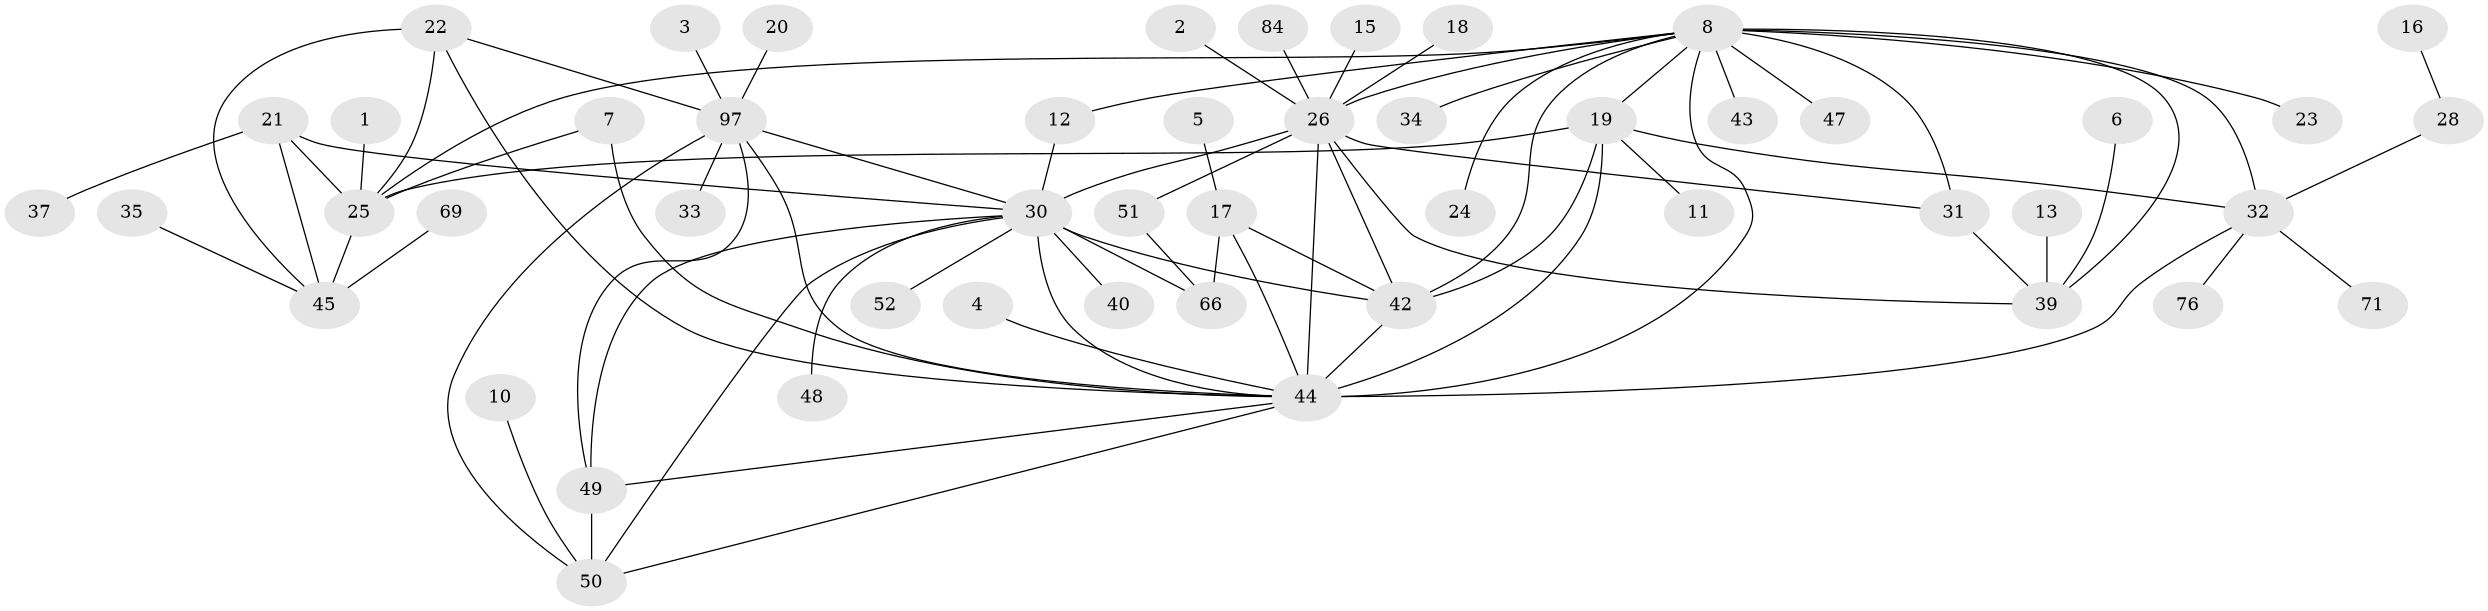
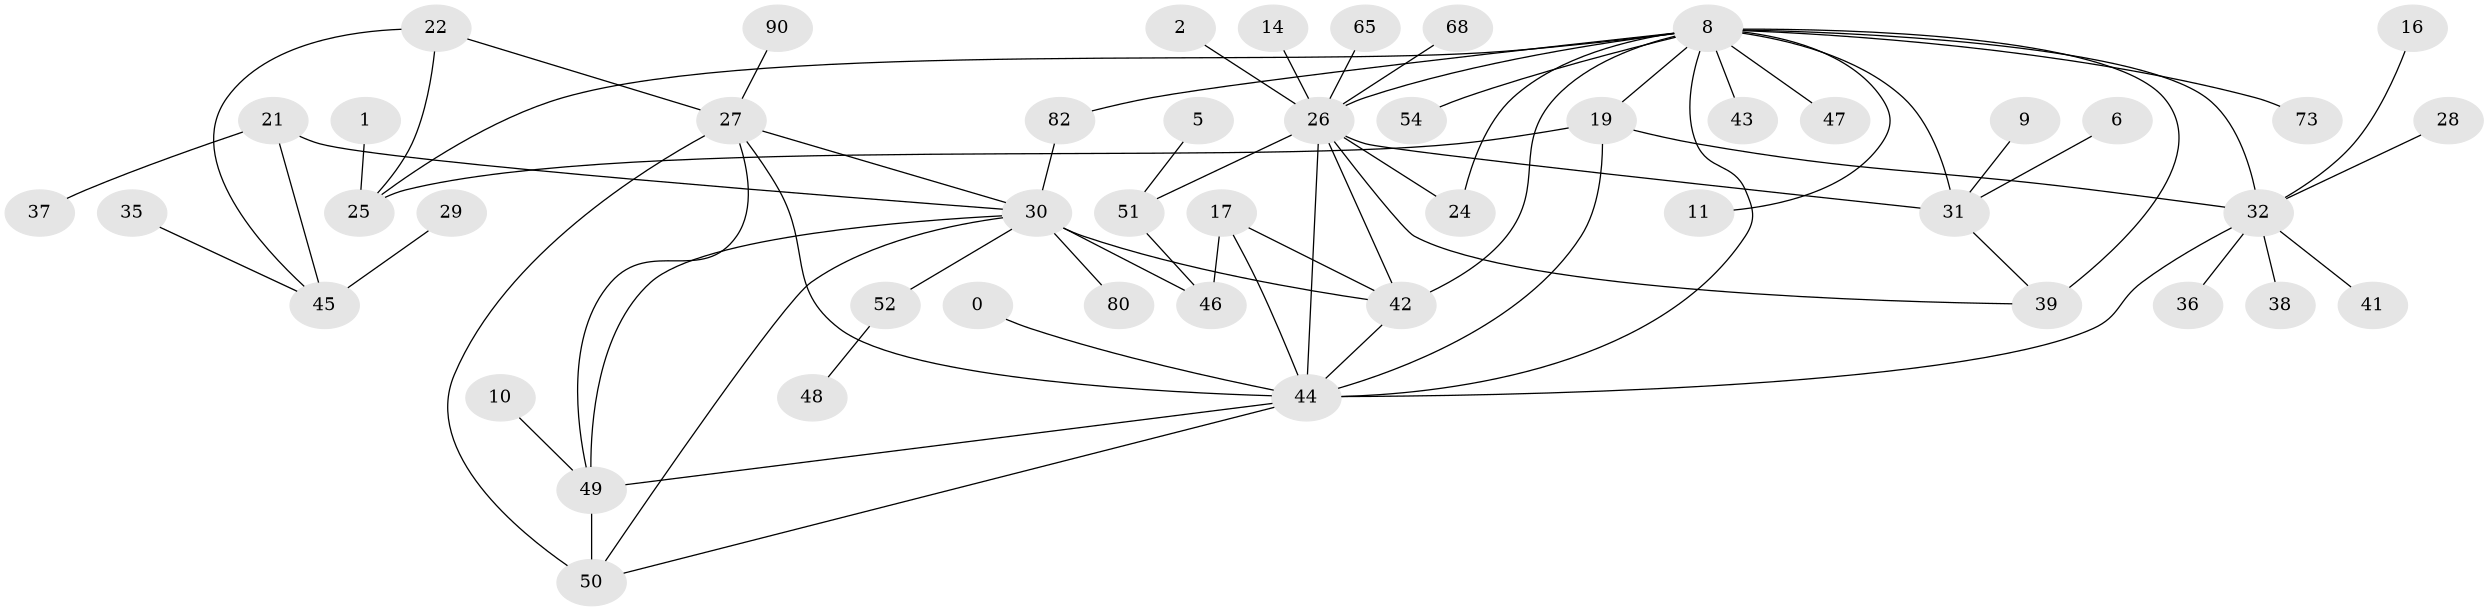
node "3": removed
node "20": label "20" -> "90"
node "84": label "84" -> "14"
node "15": label "15" -> "65"
node "18": label "18" -> "68"
edge "16" -- "28": now "16" -- "32"
node "7": removed
node "97": label "97" -> "27"
node "12": label "12" -> "82"
node "34": label "34" -> "54"
node "9": added
node "23": label "23" -> "73"
edge "26" -- "30": now "26" -- "24"
edge "5" -- "17": now "5" -- "51"
edge "21" -- "25": removed
edge "19" -- "11": now "8" -- "11"
node "69": label "69" -> "29"
node "33": removed
node "13": removed
edge "6" -- "39": now "6" -- "31"
edge "19" -- "42": removed
edge "25" -- "45": removed
edge "30" -- "48": now "52" -- "48"
node "4": label "4" -> "0"
node "40": label "40" -> "80"
node "66": label "66" -> "46"
node "76": label "76" -> "36"
node "38": added
node "71": label "71" -> "41"
edge "22" -- "44": removed
edge "30" -- "44": removed
edge "10" -- "50": now "10" -- "49"
